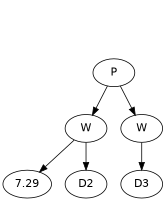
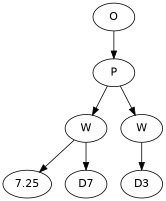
node "O": added
node "7.29": label "7.29" -> "7.25"
node "D2": label "D2" -> "D7"
